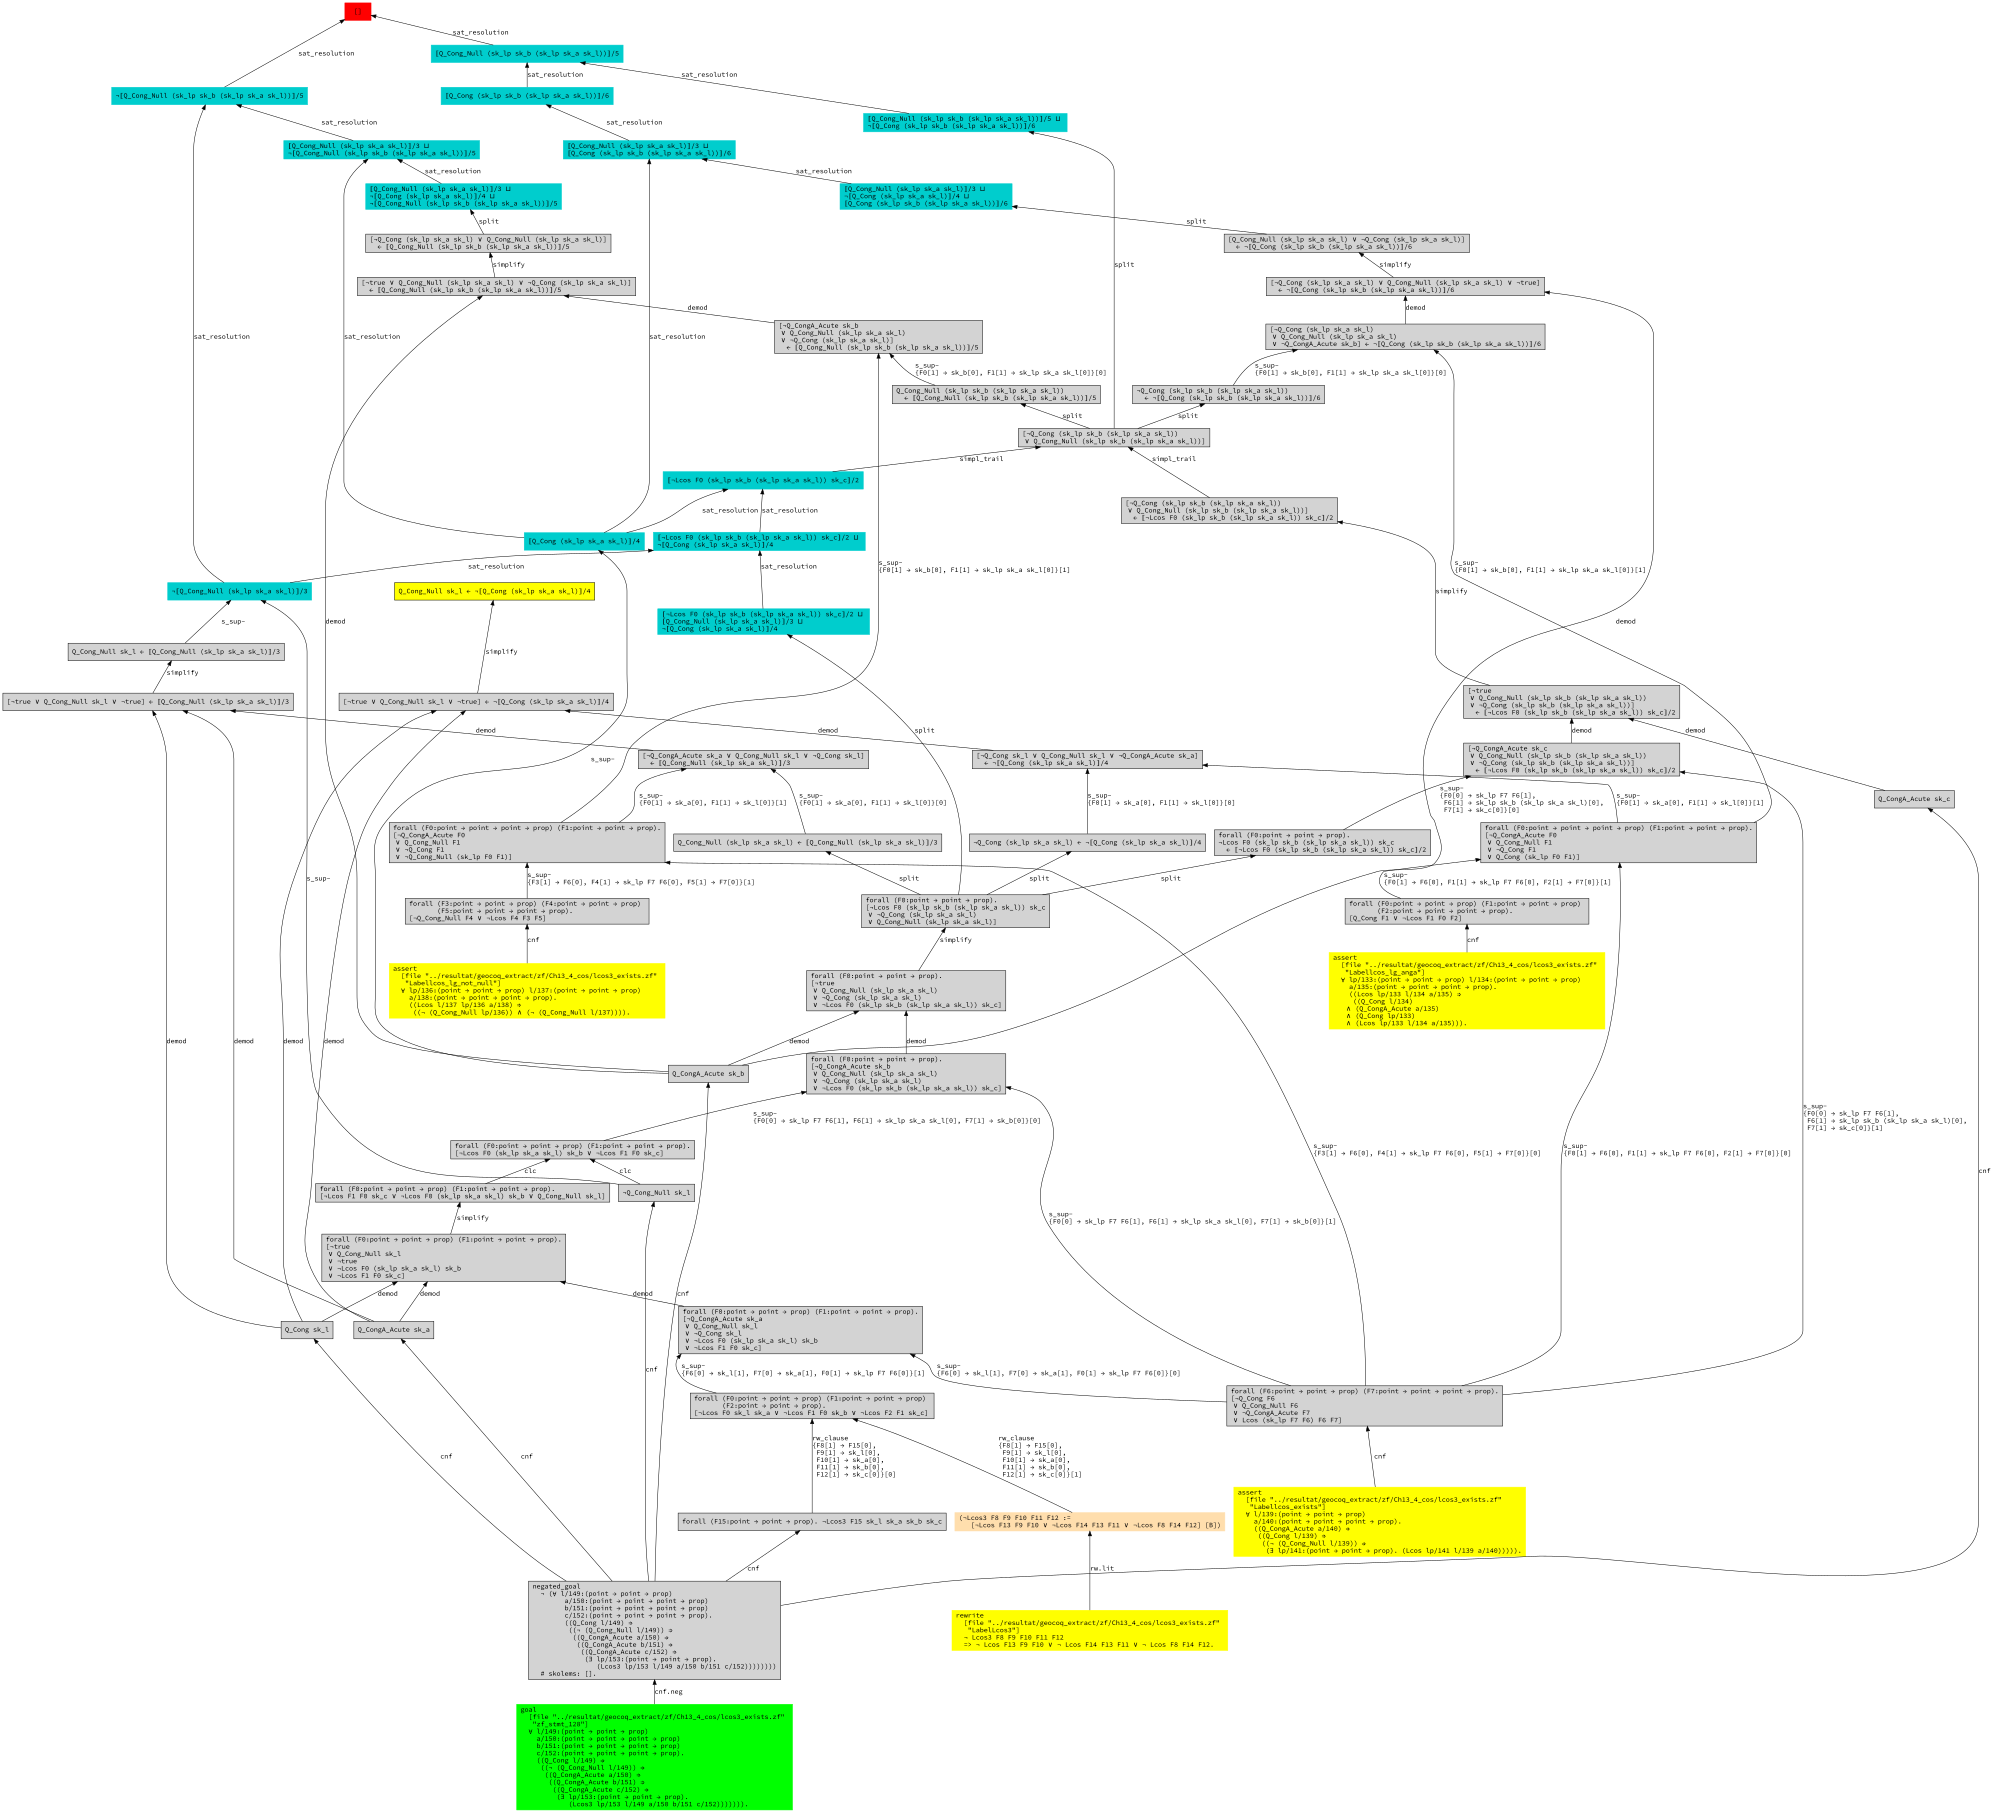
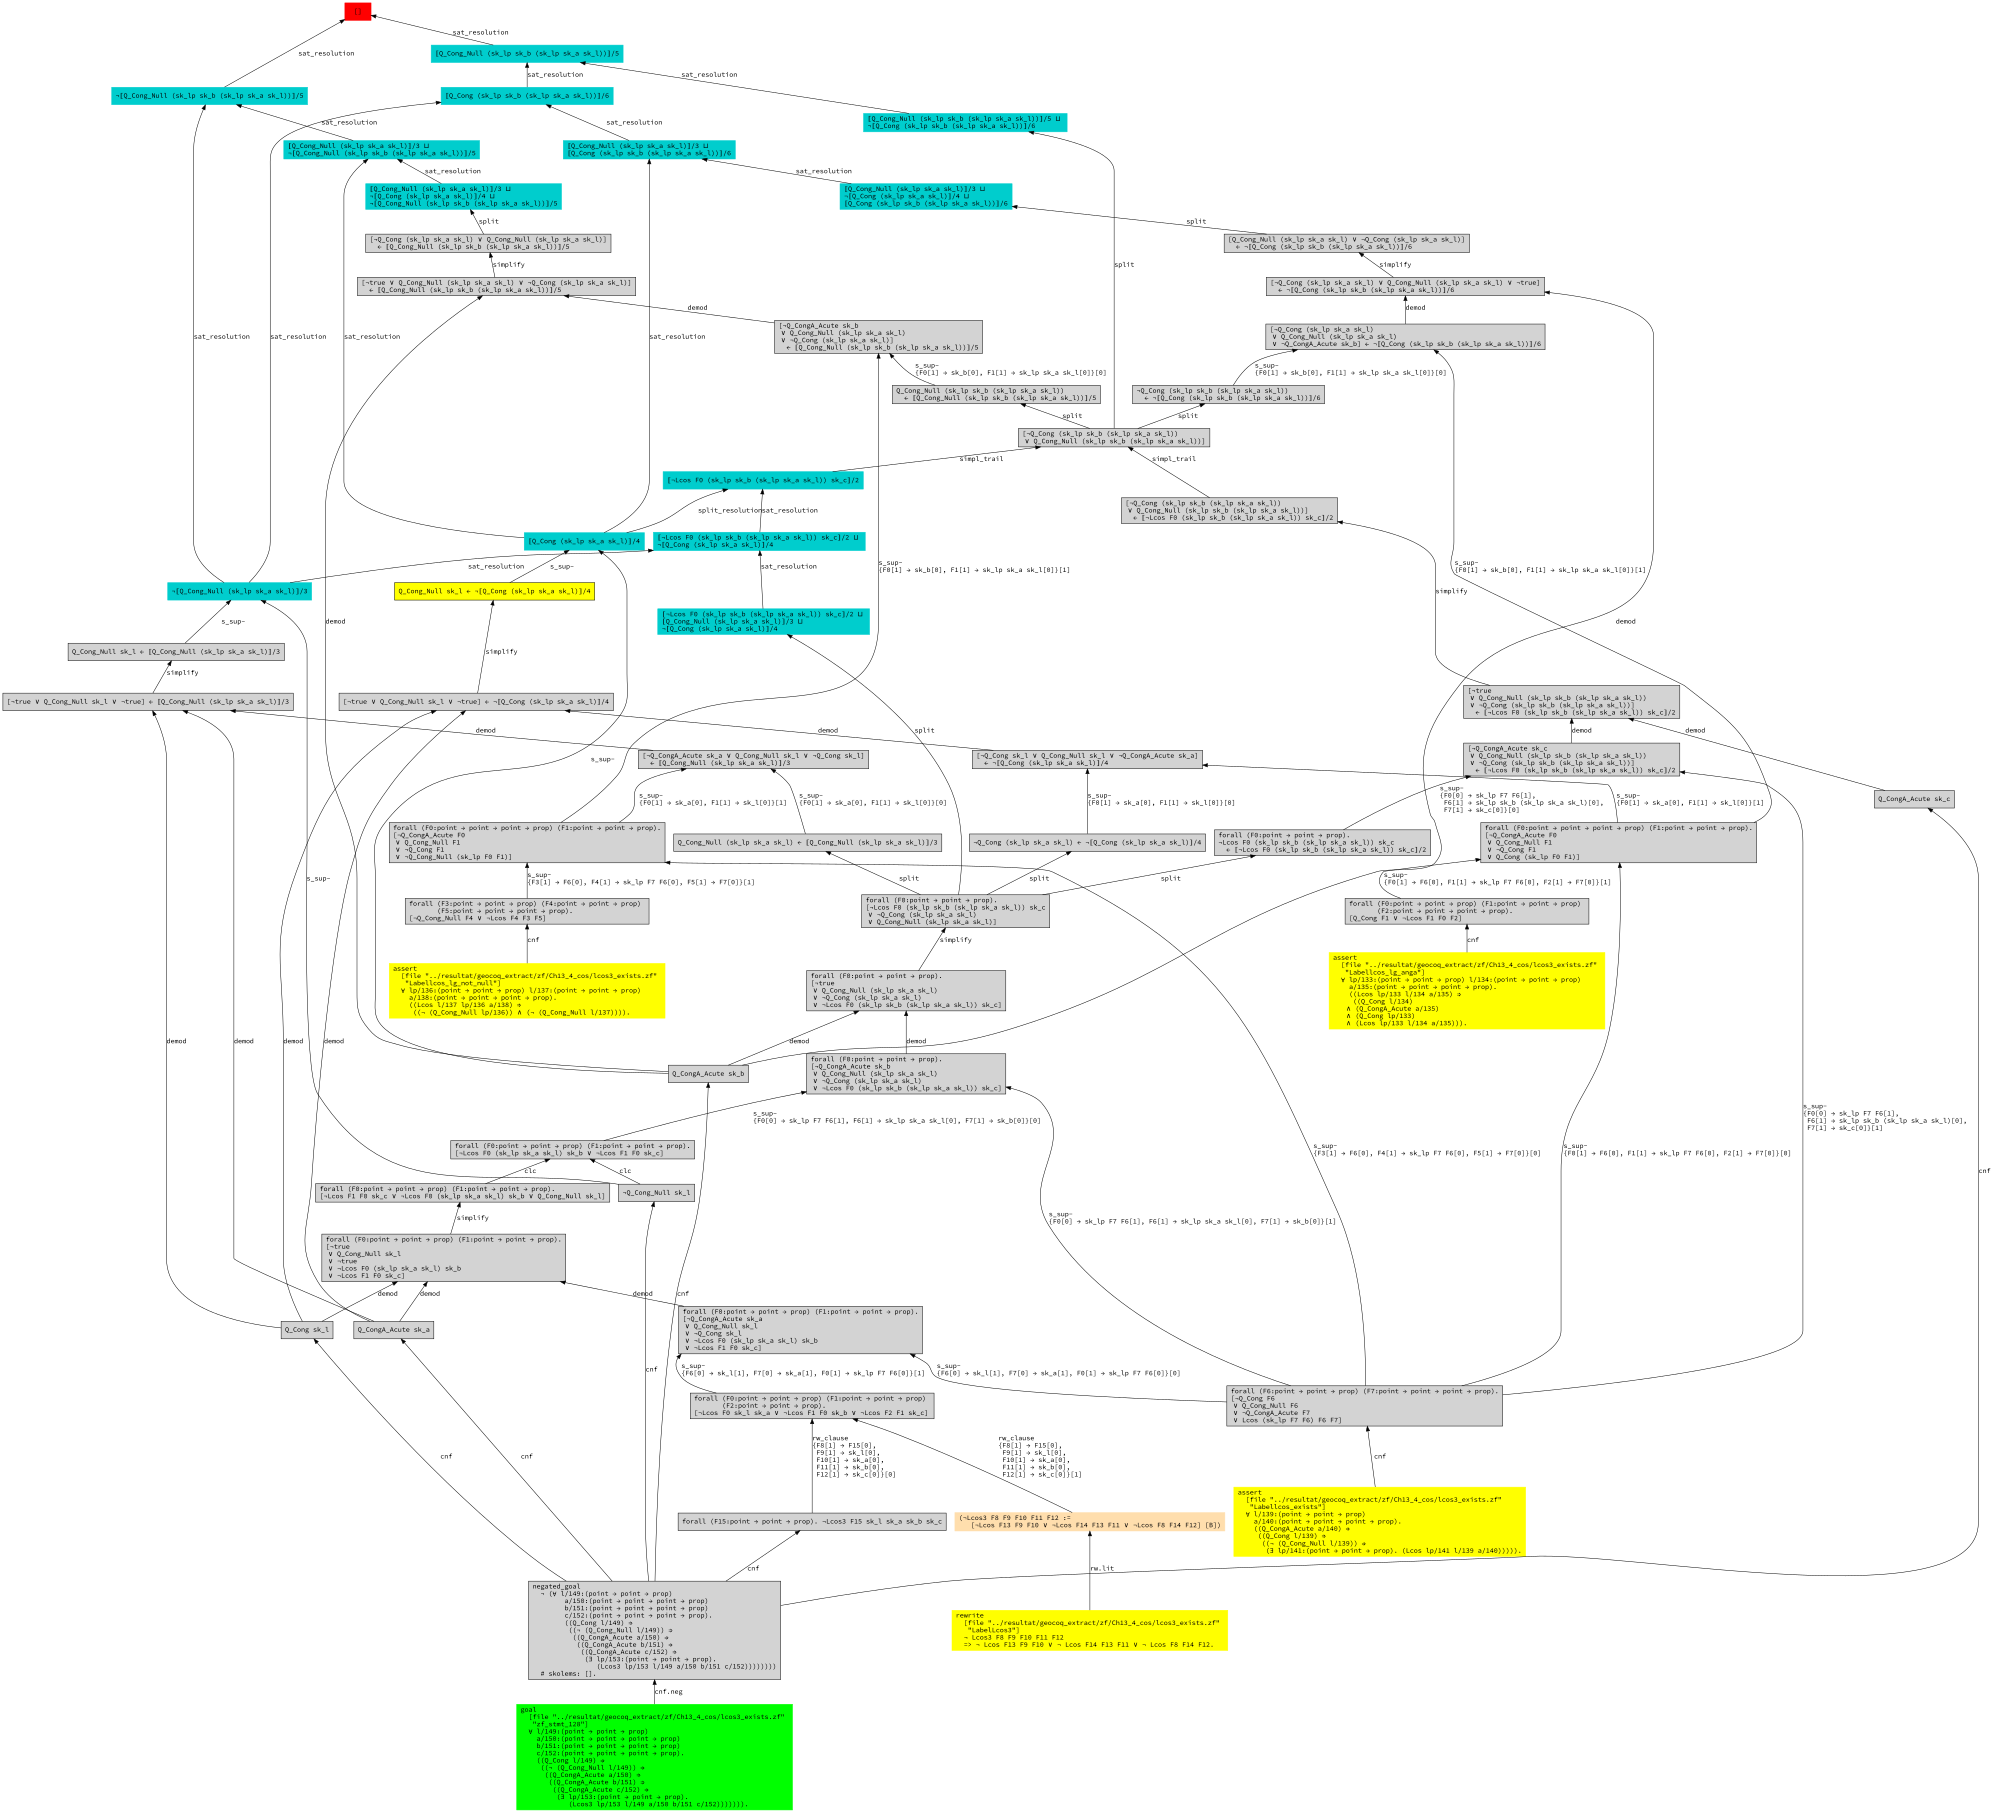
edge "¬⟦Q_Cong_Null (sk_lp sk_a sk_l)⟧/3" -> "⟦Q_Cong (sk_lp sk_b (sk_lp sk_a sk_l))⟧/6": added, label "sat_resolution"
edge "⟦Q_Cong (sk_lp sk_a sk_l)⟧/4" -> "⟦¬Lcos F0 (sk_lp sk_b (sk_lp sk_a sk_l)) sk_c⟧/2": label "sat_resolution" -> "split_resolution"
edge "Q_Cong_Null sk_l ← ¬⟦Q_Cong (sk_lp sk_a sk_l)⟧/4" -> "⟦Q_Cong (sk_lp sk_a sk_l)⟧/4": added, label "s_sup-"
